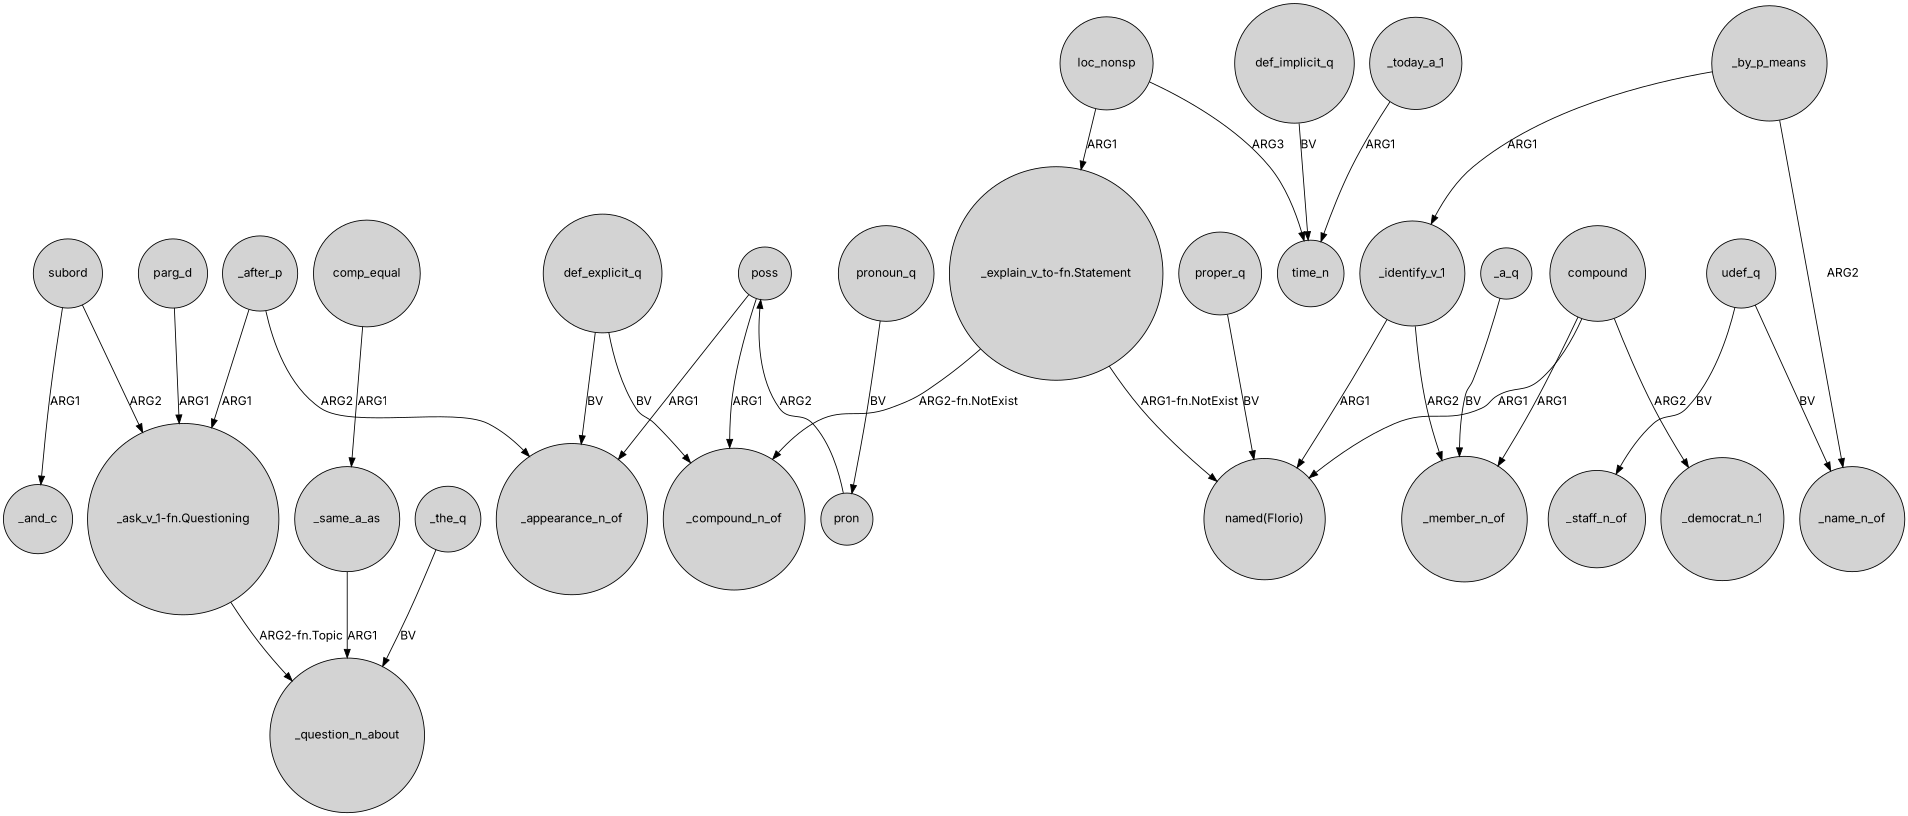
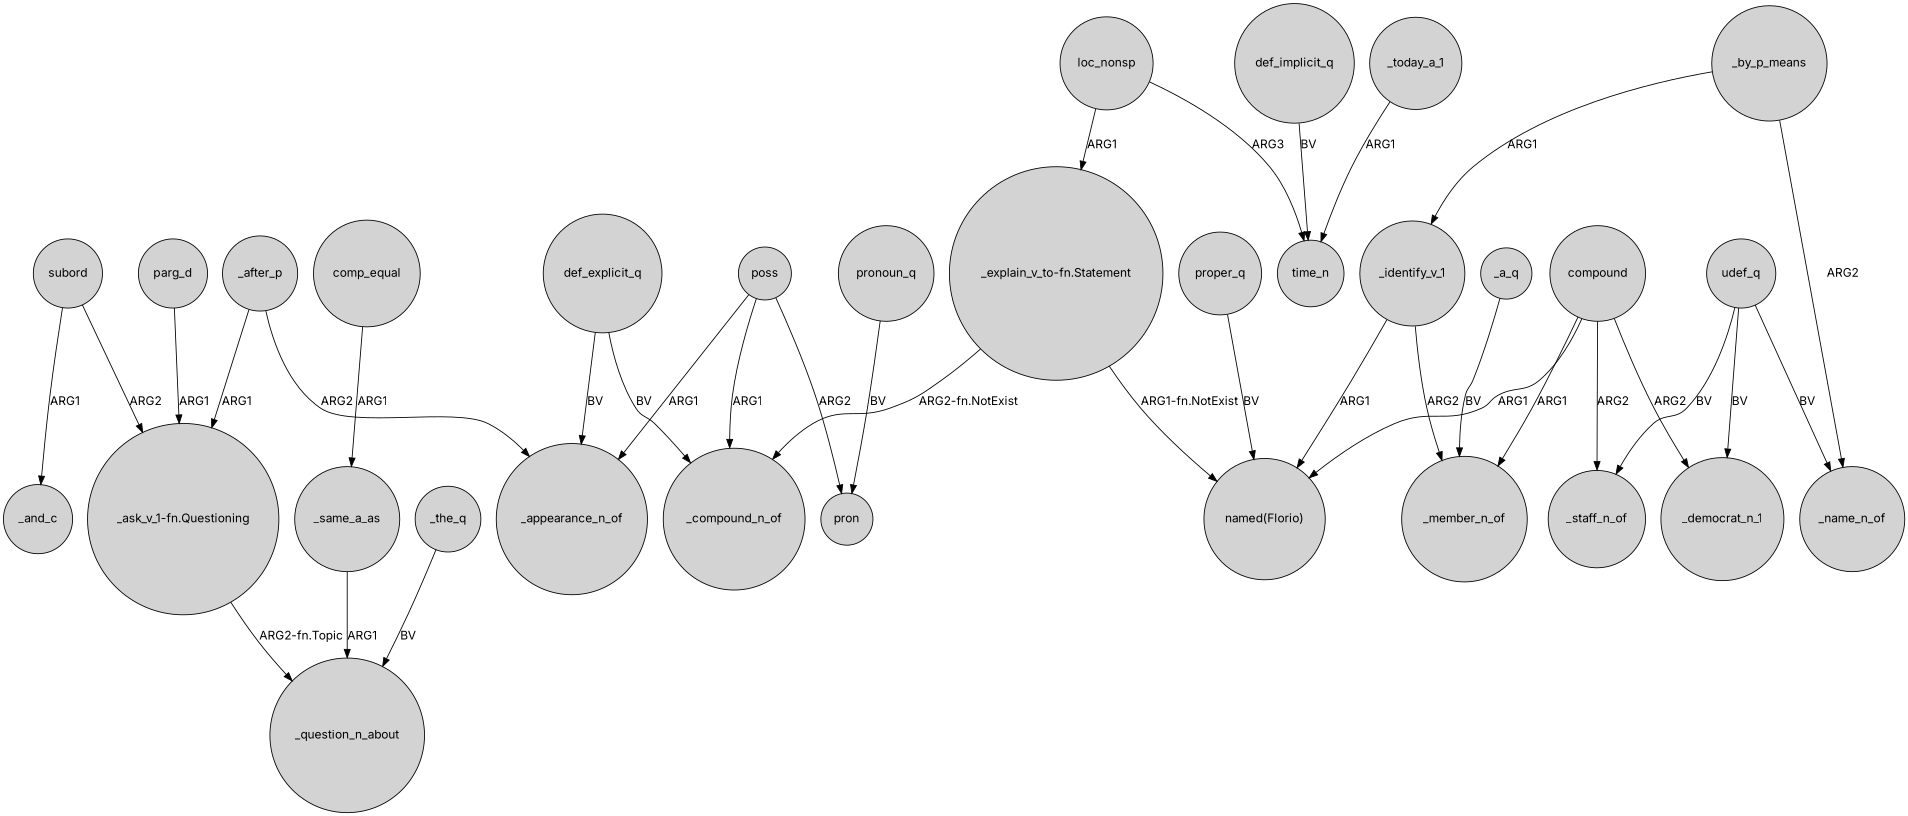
edge "udef_q" -> "_democrat_n_1": added, label "BV"
edge "compound" -> "_staff_n_of": added, label "ARG2"
edge "pron" -> "poss": reversed
